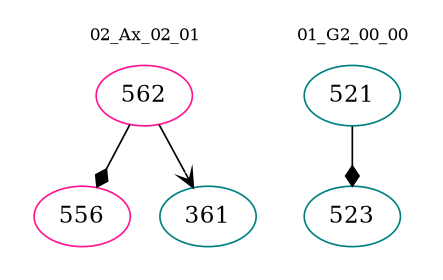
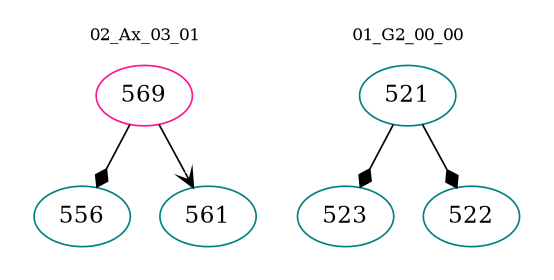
cluster "02_Ax_02_01": label "02_Ax_02_01" -> "02_Ax_03_01"
node "562": label "562" -> "569"
node "556": color deeppink -> teal
node "361": label "361" -> "561"
node "522": added
